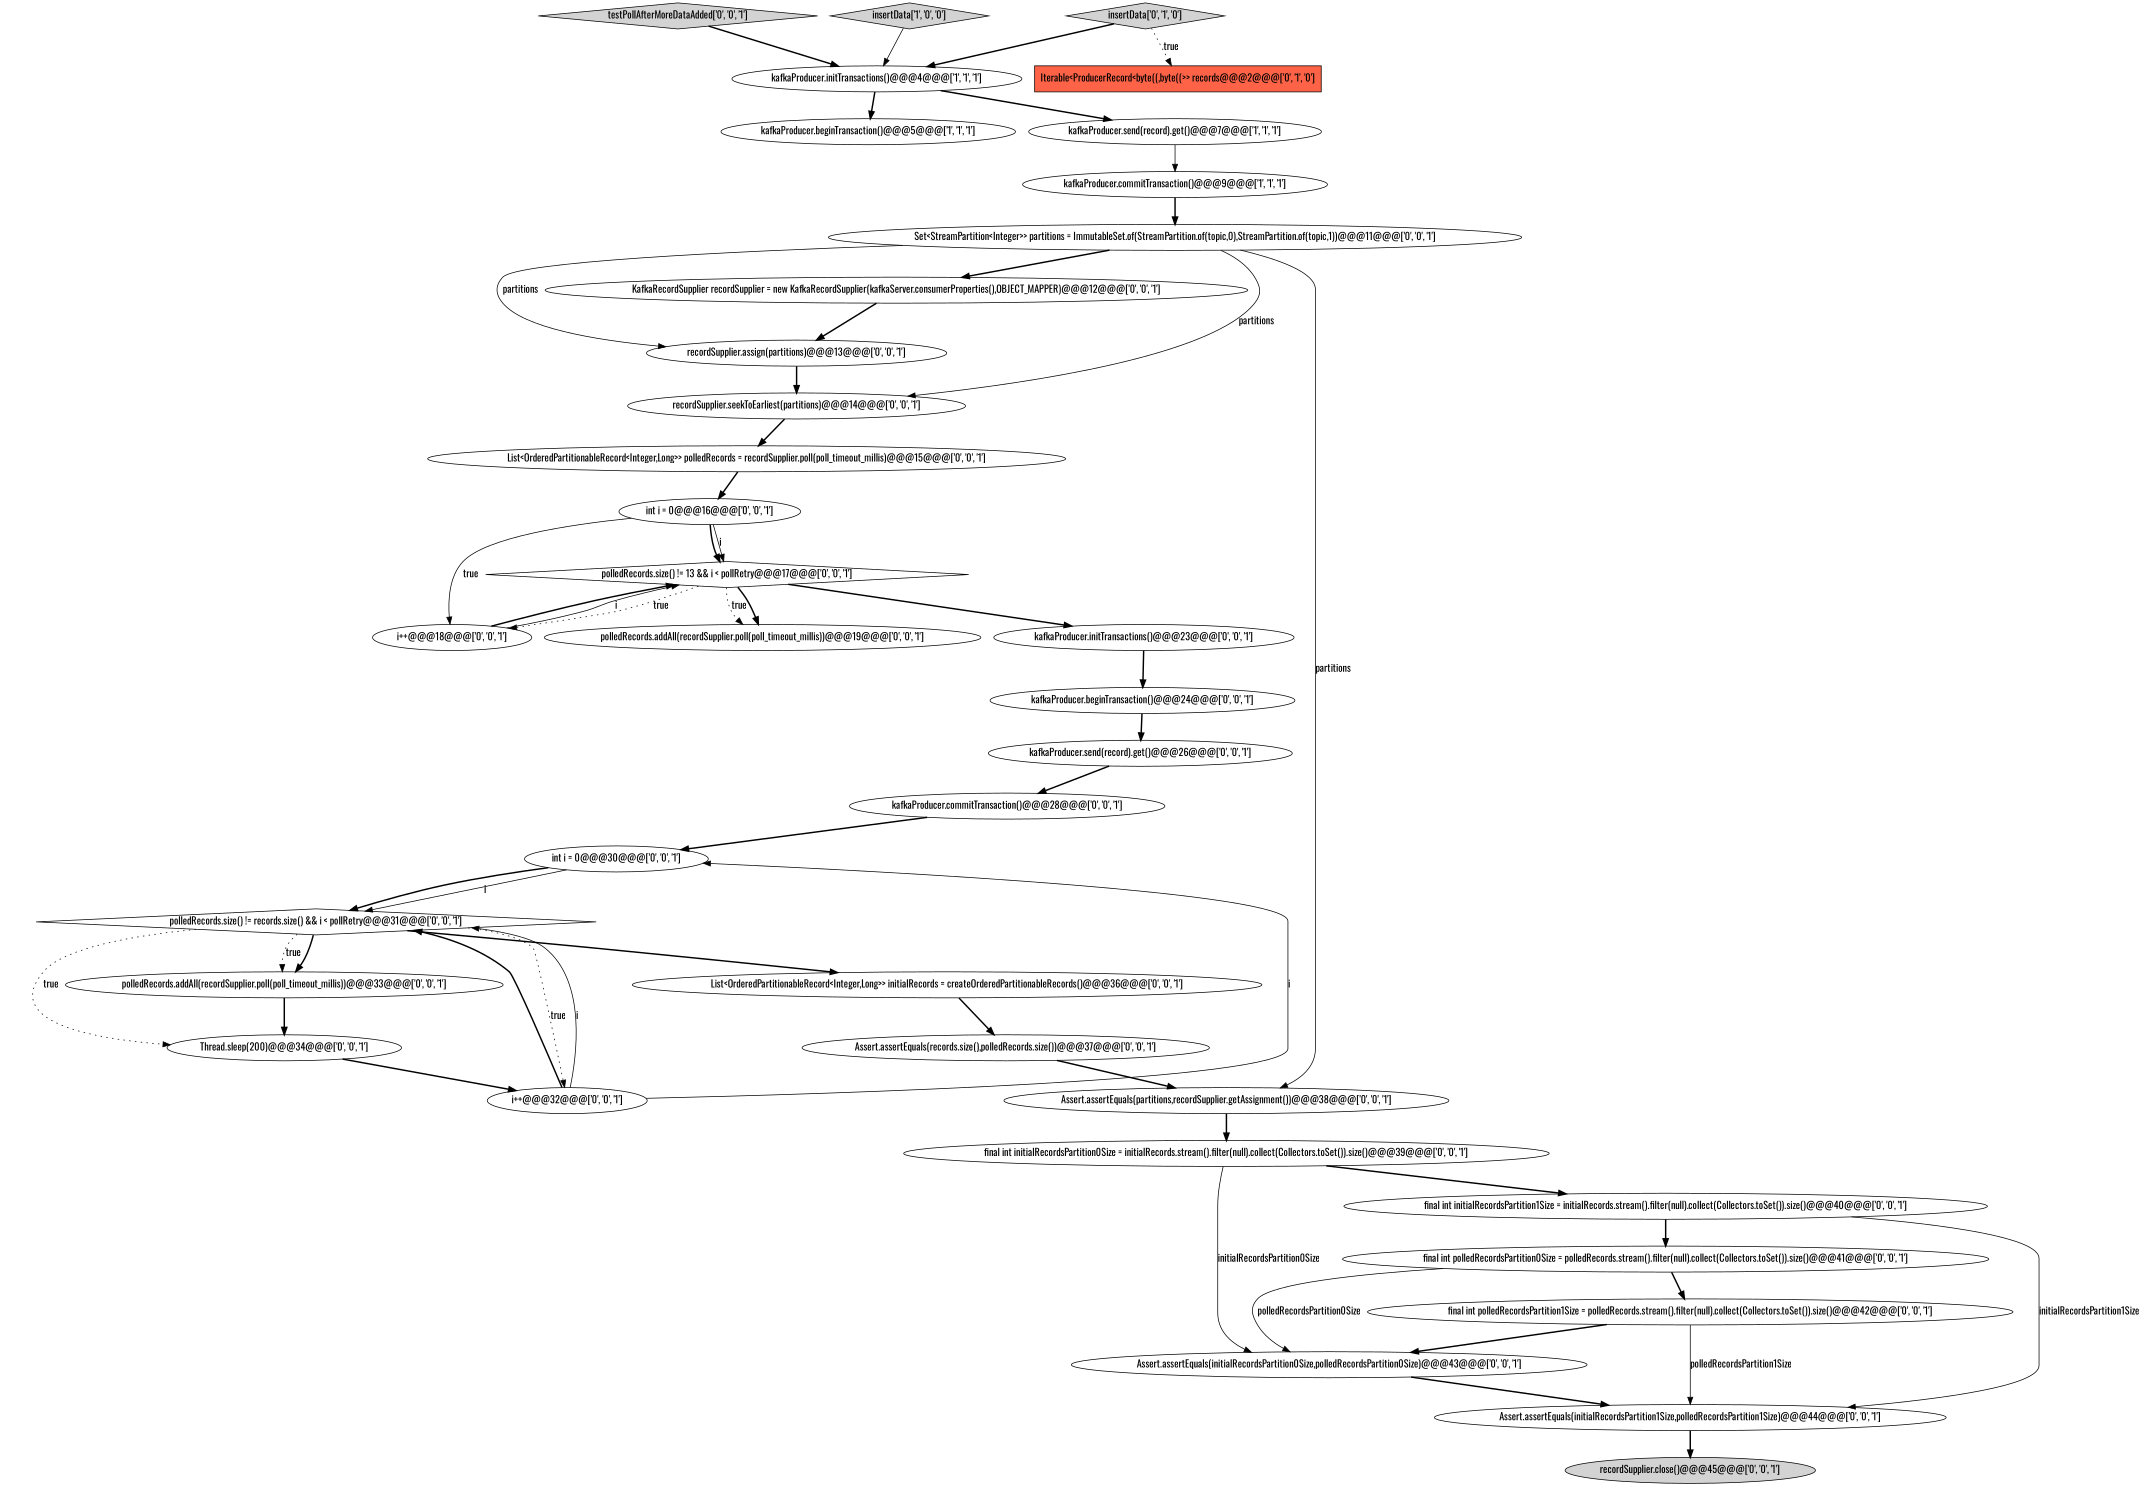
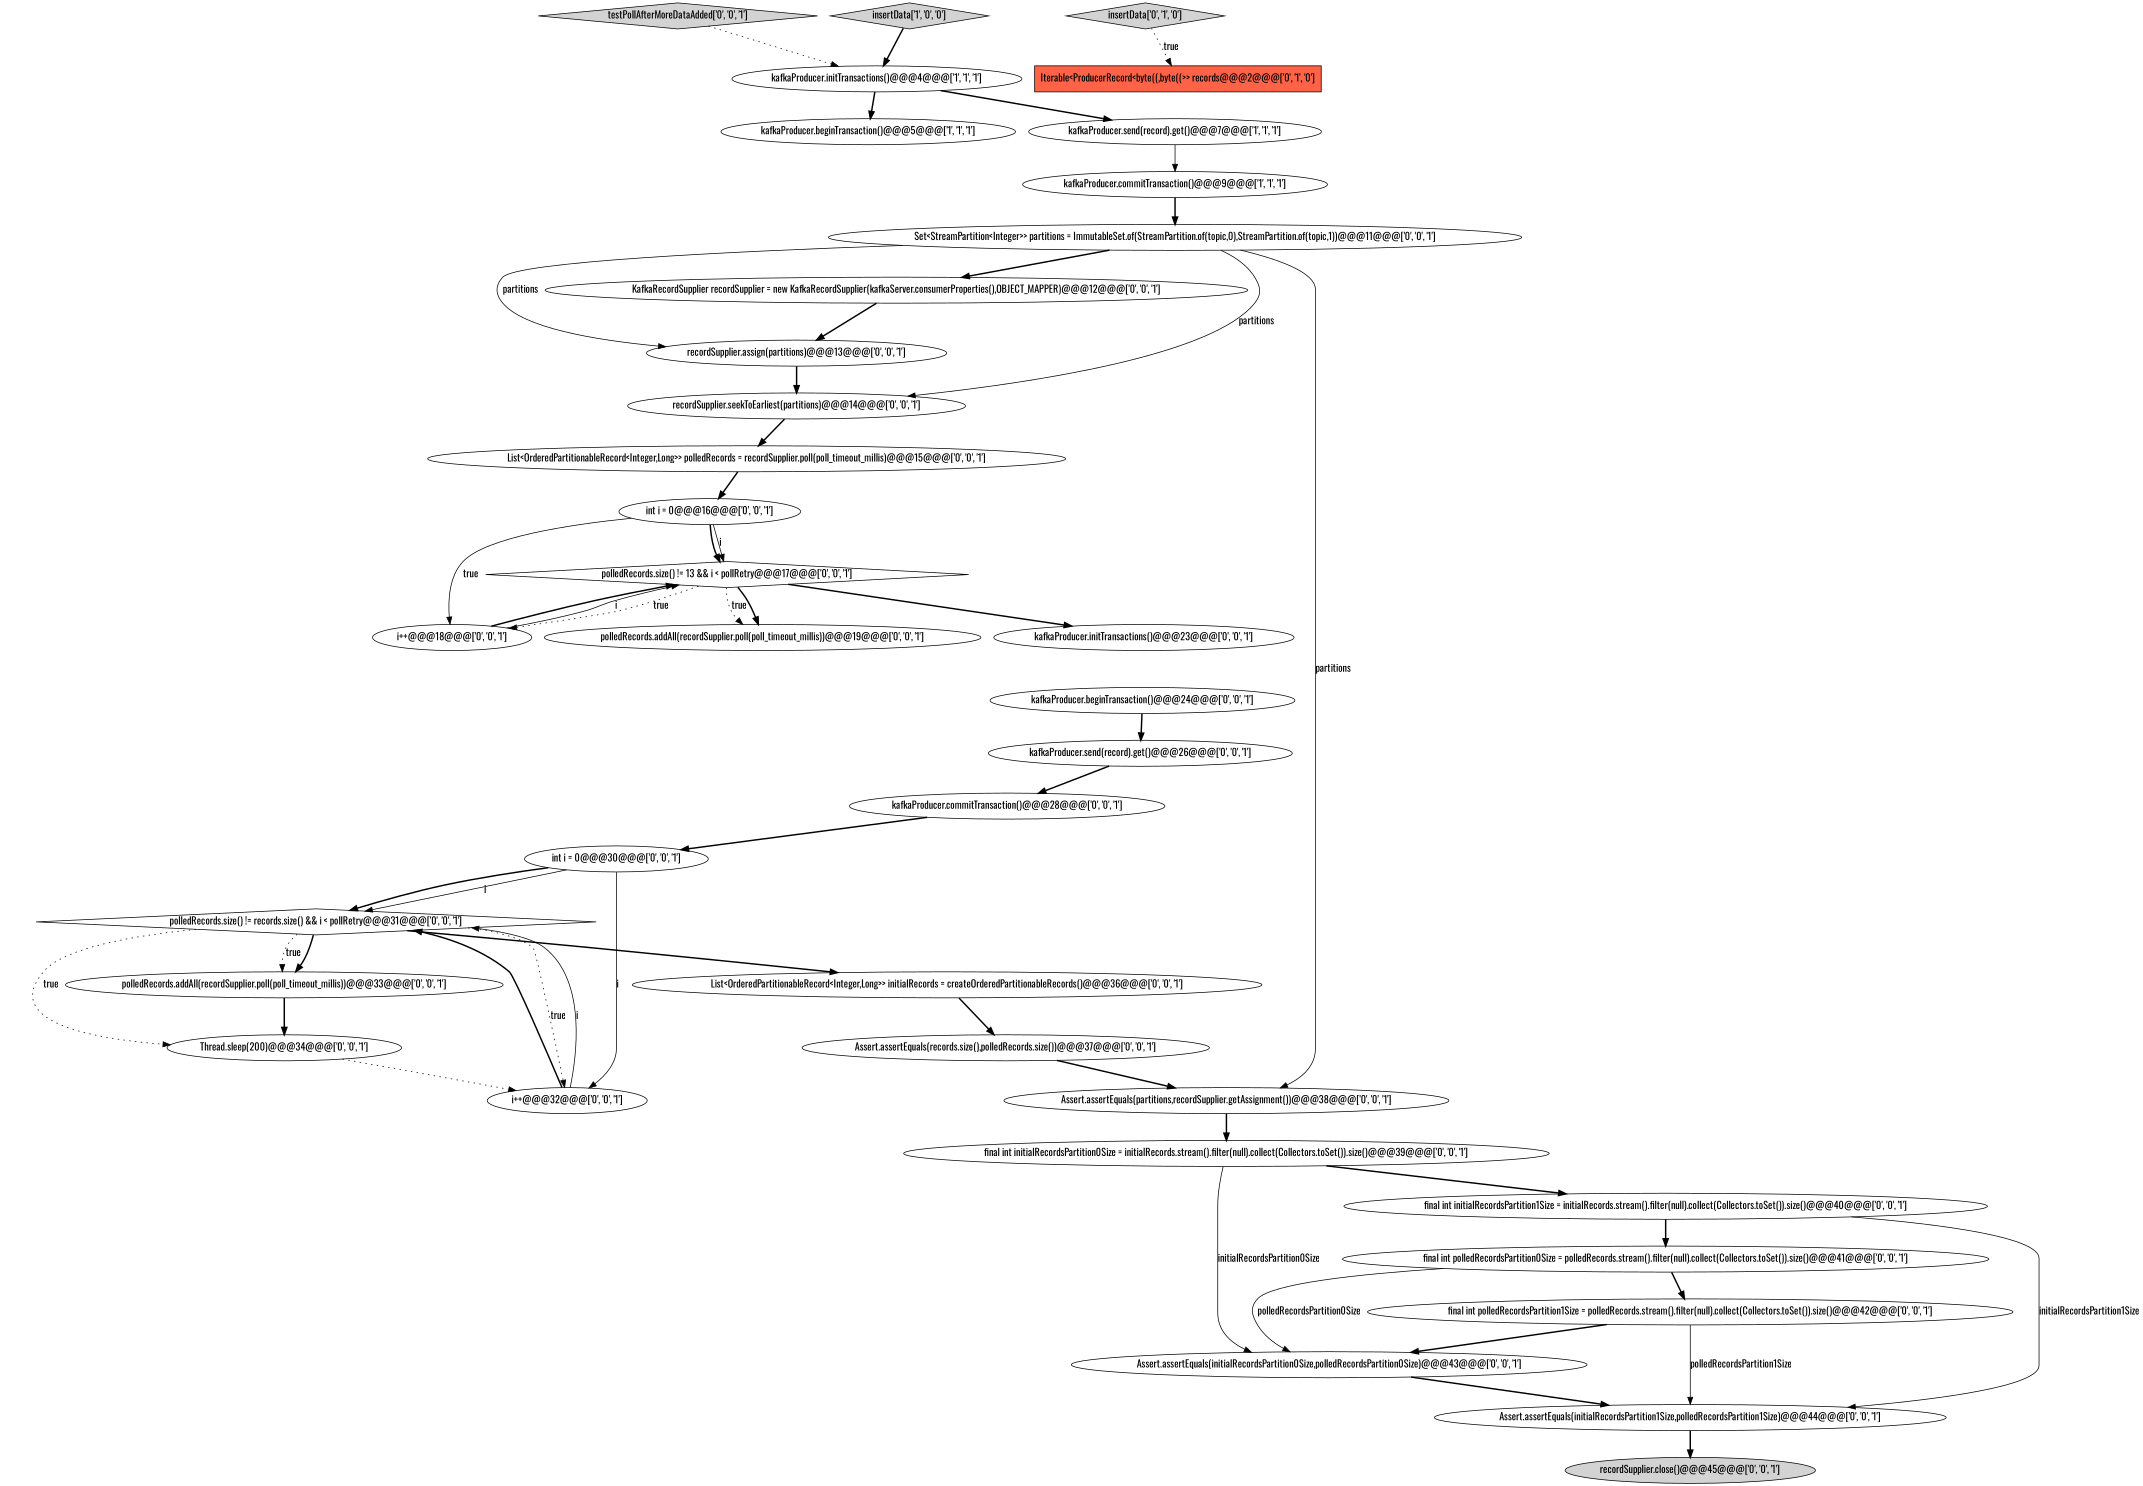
edge "insertData['1', '0', '0']" -> "kafkaProducer.initTransactions()@@@4@@@['1', '1', '1']": style solid -> bold
edge "insertData['0', '1', '0']" -> "kafkaProducer.initTransactions()@@@4@@@['1', '1', '1']": removed
edge "testPollAfterMoreDataAdded['0', '0', '1']" -> "kafkaProducer.initTransactions()@@@4@@@['1', '1', '1']": style bold -> dotted
edge "kafkaProducer.initTransactions()@@@23@@@['0', '0', '1']" -> "kafkaProducer.beginTransaction()@@@24@@@['0', '0', '1']": removed
edge "i++@@@32@@@['0', '0', '1']" -> "int i = 0@@@30@@@['0', '0', '1']": reversed
edge "Thread.sleep(200)@@@34@@@['0', '0', '1']" -> "i++@@@32@@@['0', '0', '1']": style bold -> dotted
